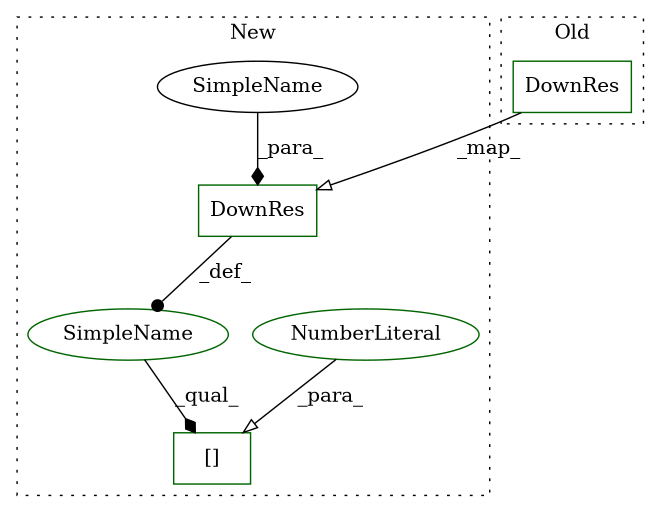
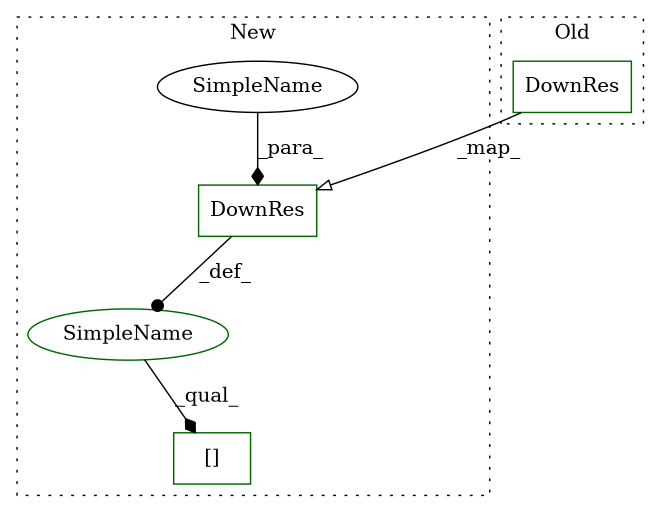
node "NumberLiteral": removed
